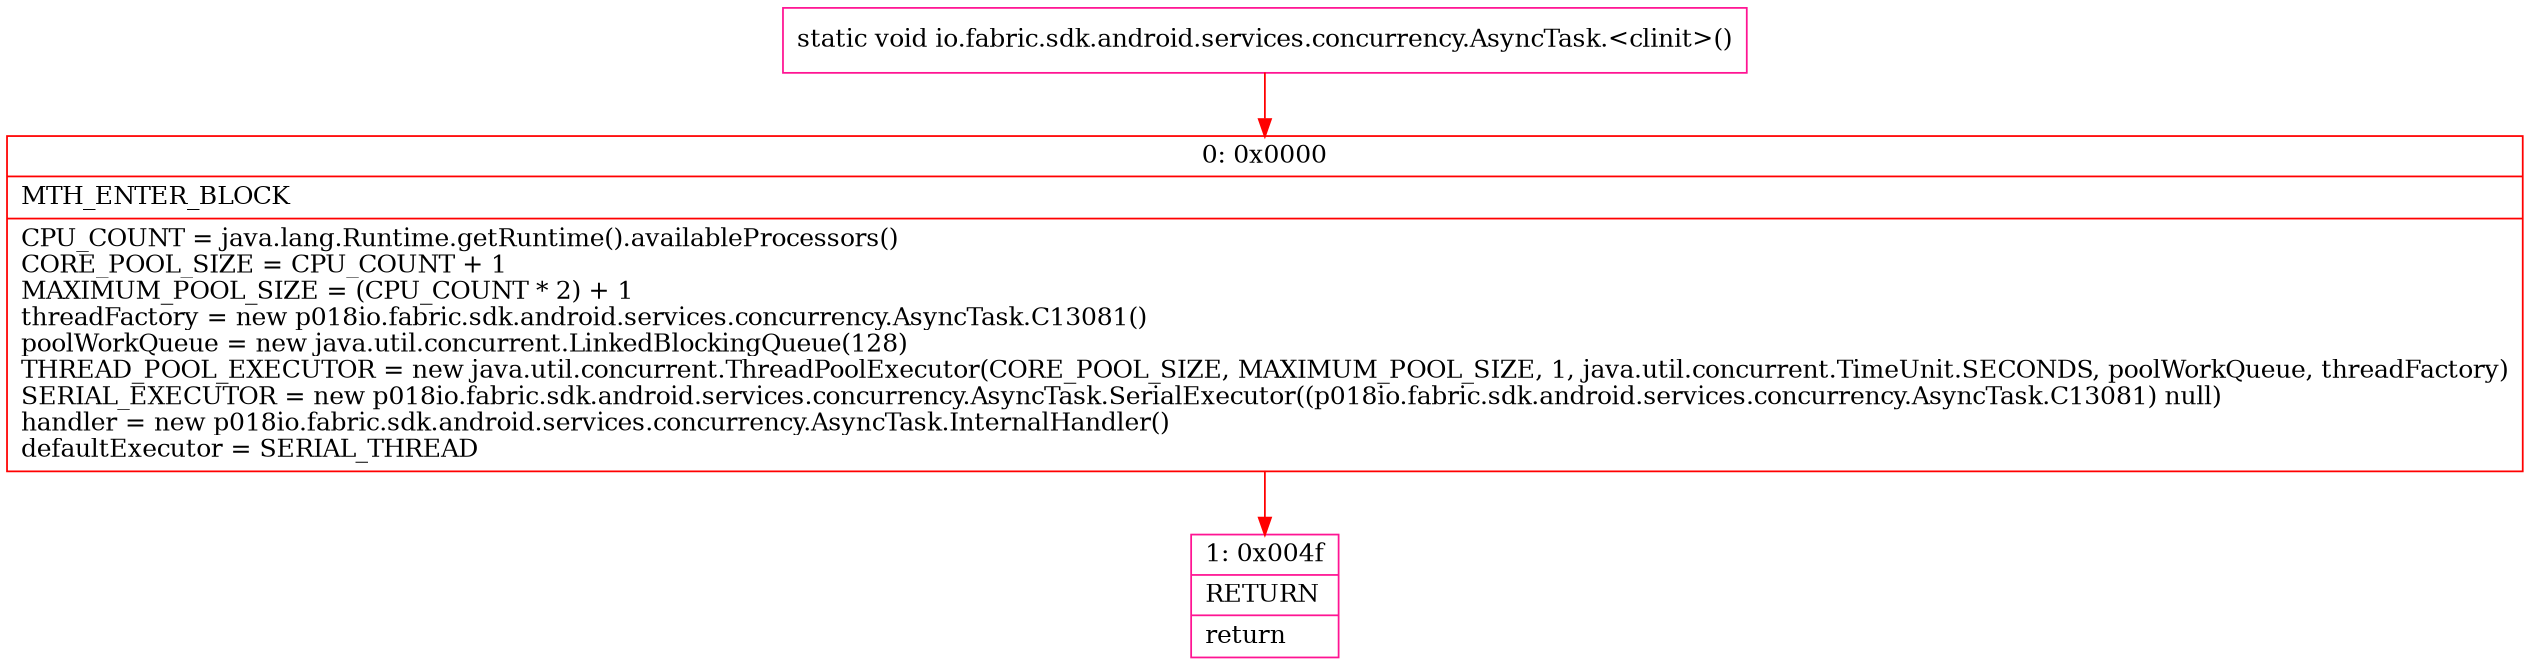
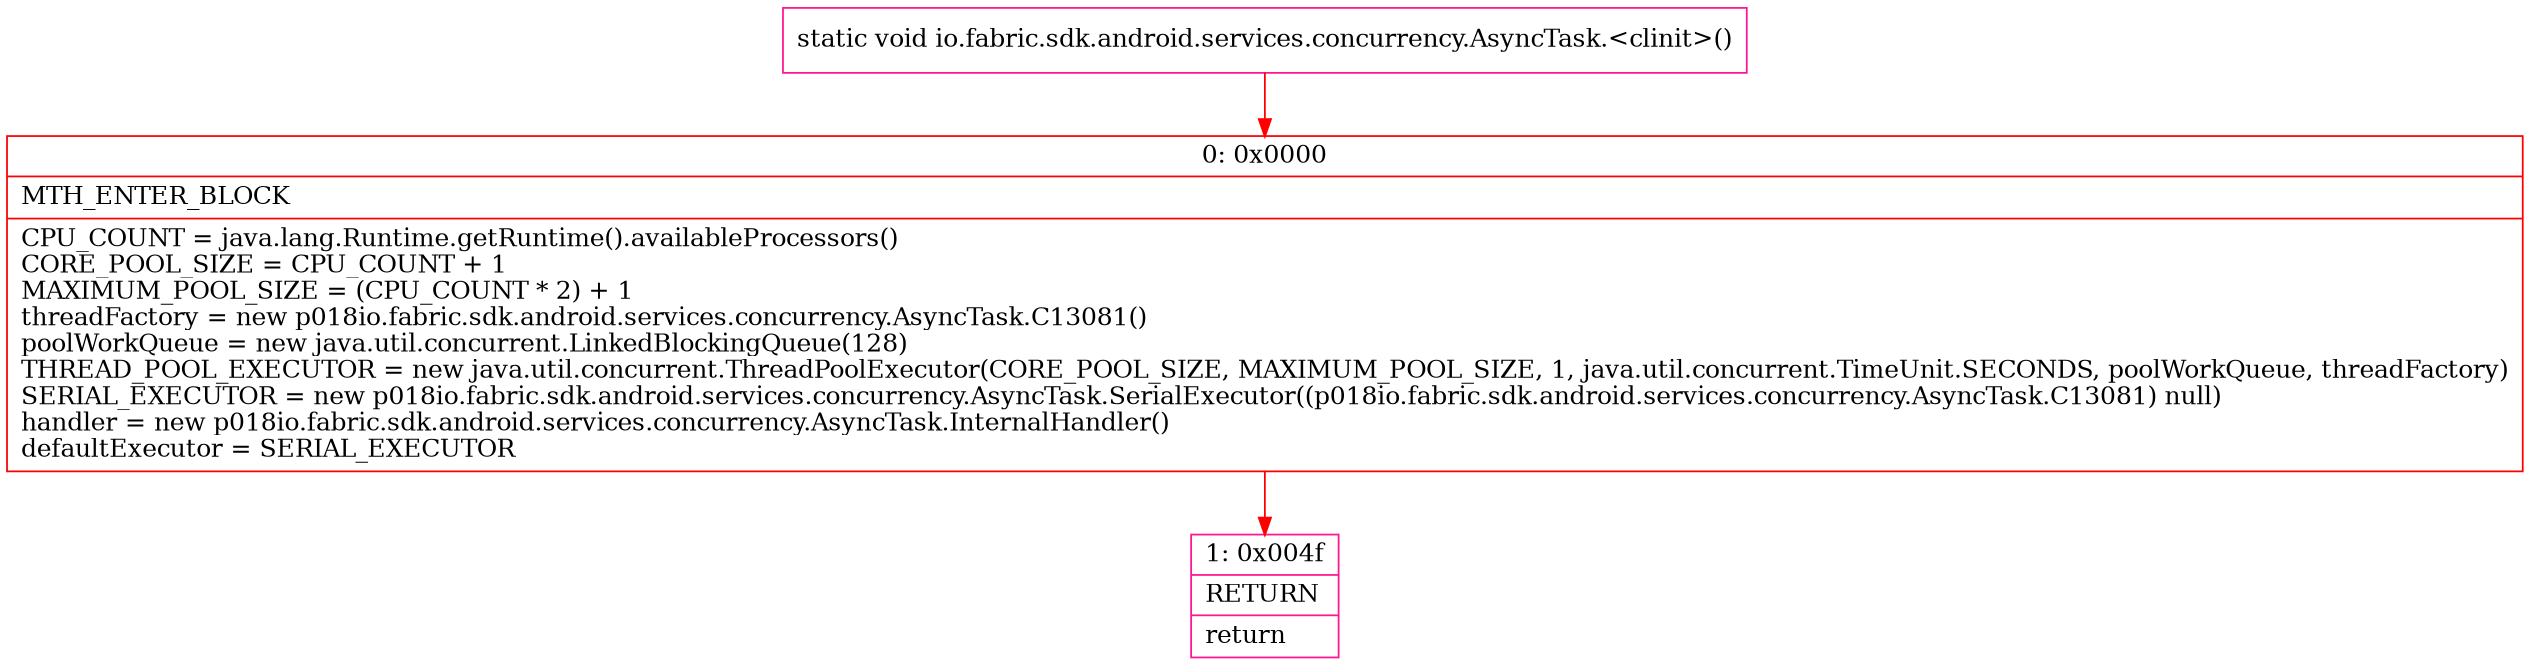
node "0: 0x0000": text "defaultExecutor = SERIAL_THREAD" -> "defaultExecutor = SERIAL_EXECUTOR"
